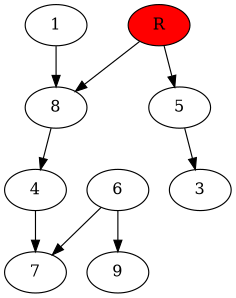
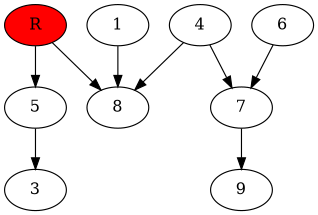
edge "8" -> "4": reversed
edge "6" -> "9": now "7" -> "9"
